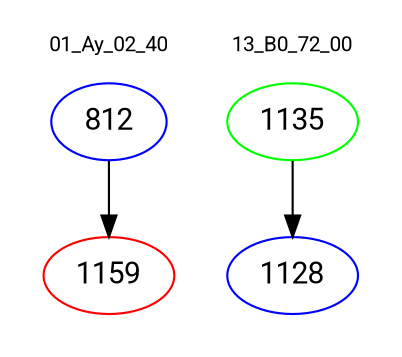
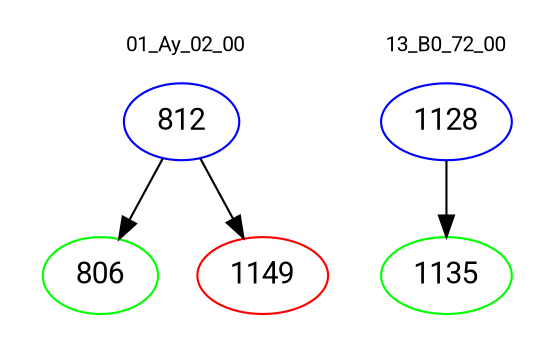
cluster "01_Ay_02_40": label "01_Ay_02_40" -> "01_Ay_02_00"
edge "1135" -> "1128": reversed
node "806": added
node "1159": label "1159" -> "1149"
